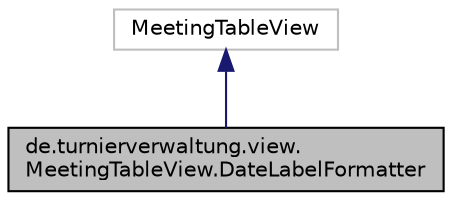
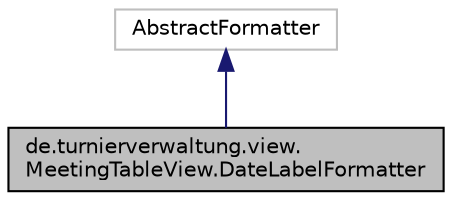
node "MeetingTableView": label "MeetingTableView" -> "AbstractFormatter"
